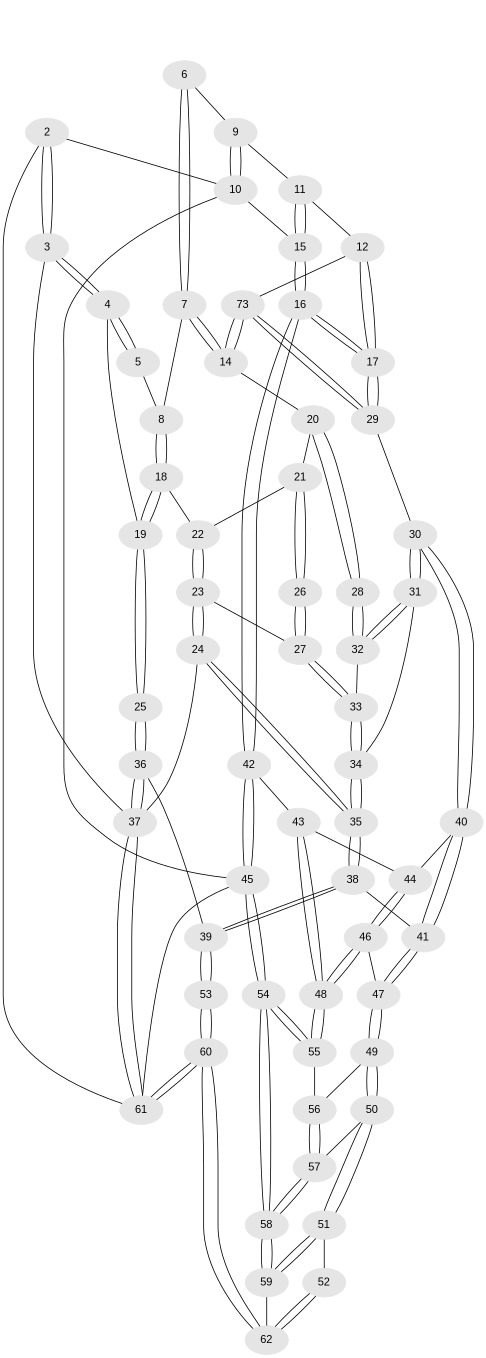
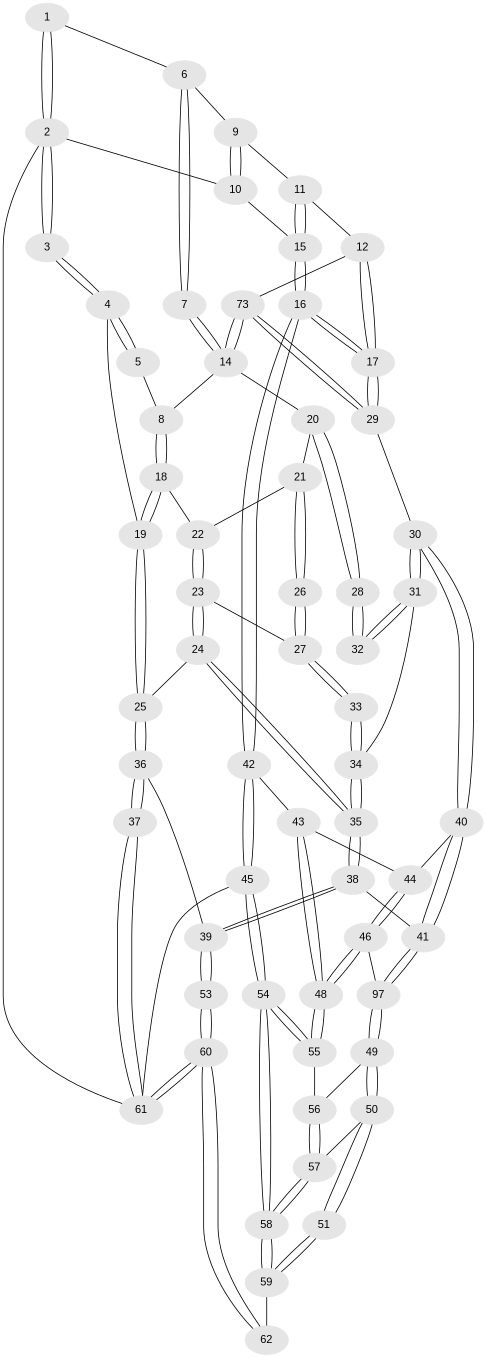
node "1": added
edge "7" -- "8": now "14" -- "8"
edge "3" -- "37": removed
edge "10" -- "45": removed
edge "32" -- "33": removed
edge "24" -- "37": now "24" -- "25"
node "47": label "47" -> "97"
node "52": removed
